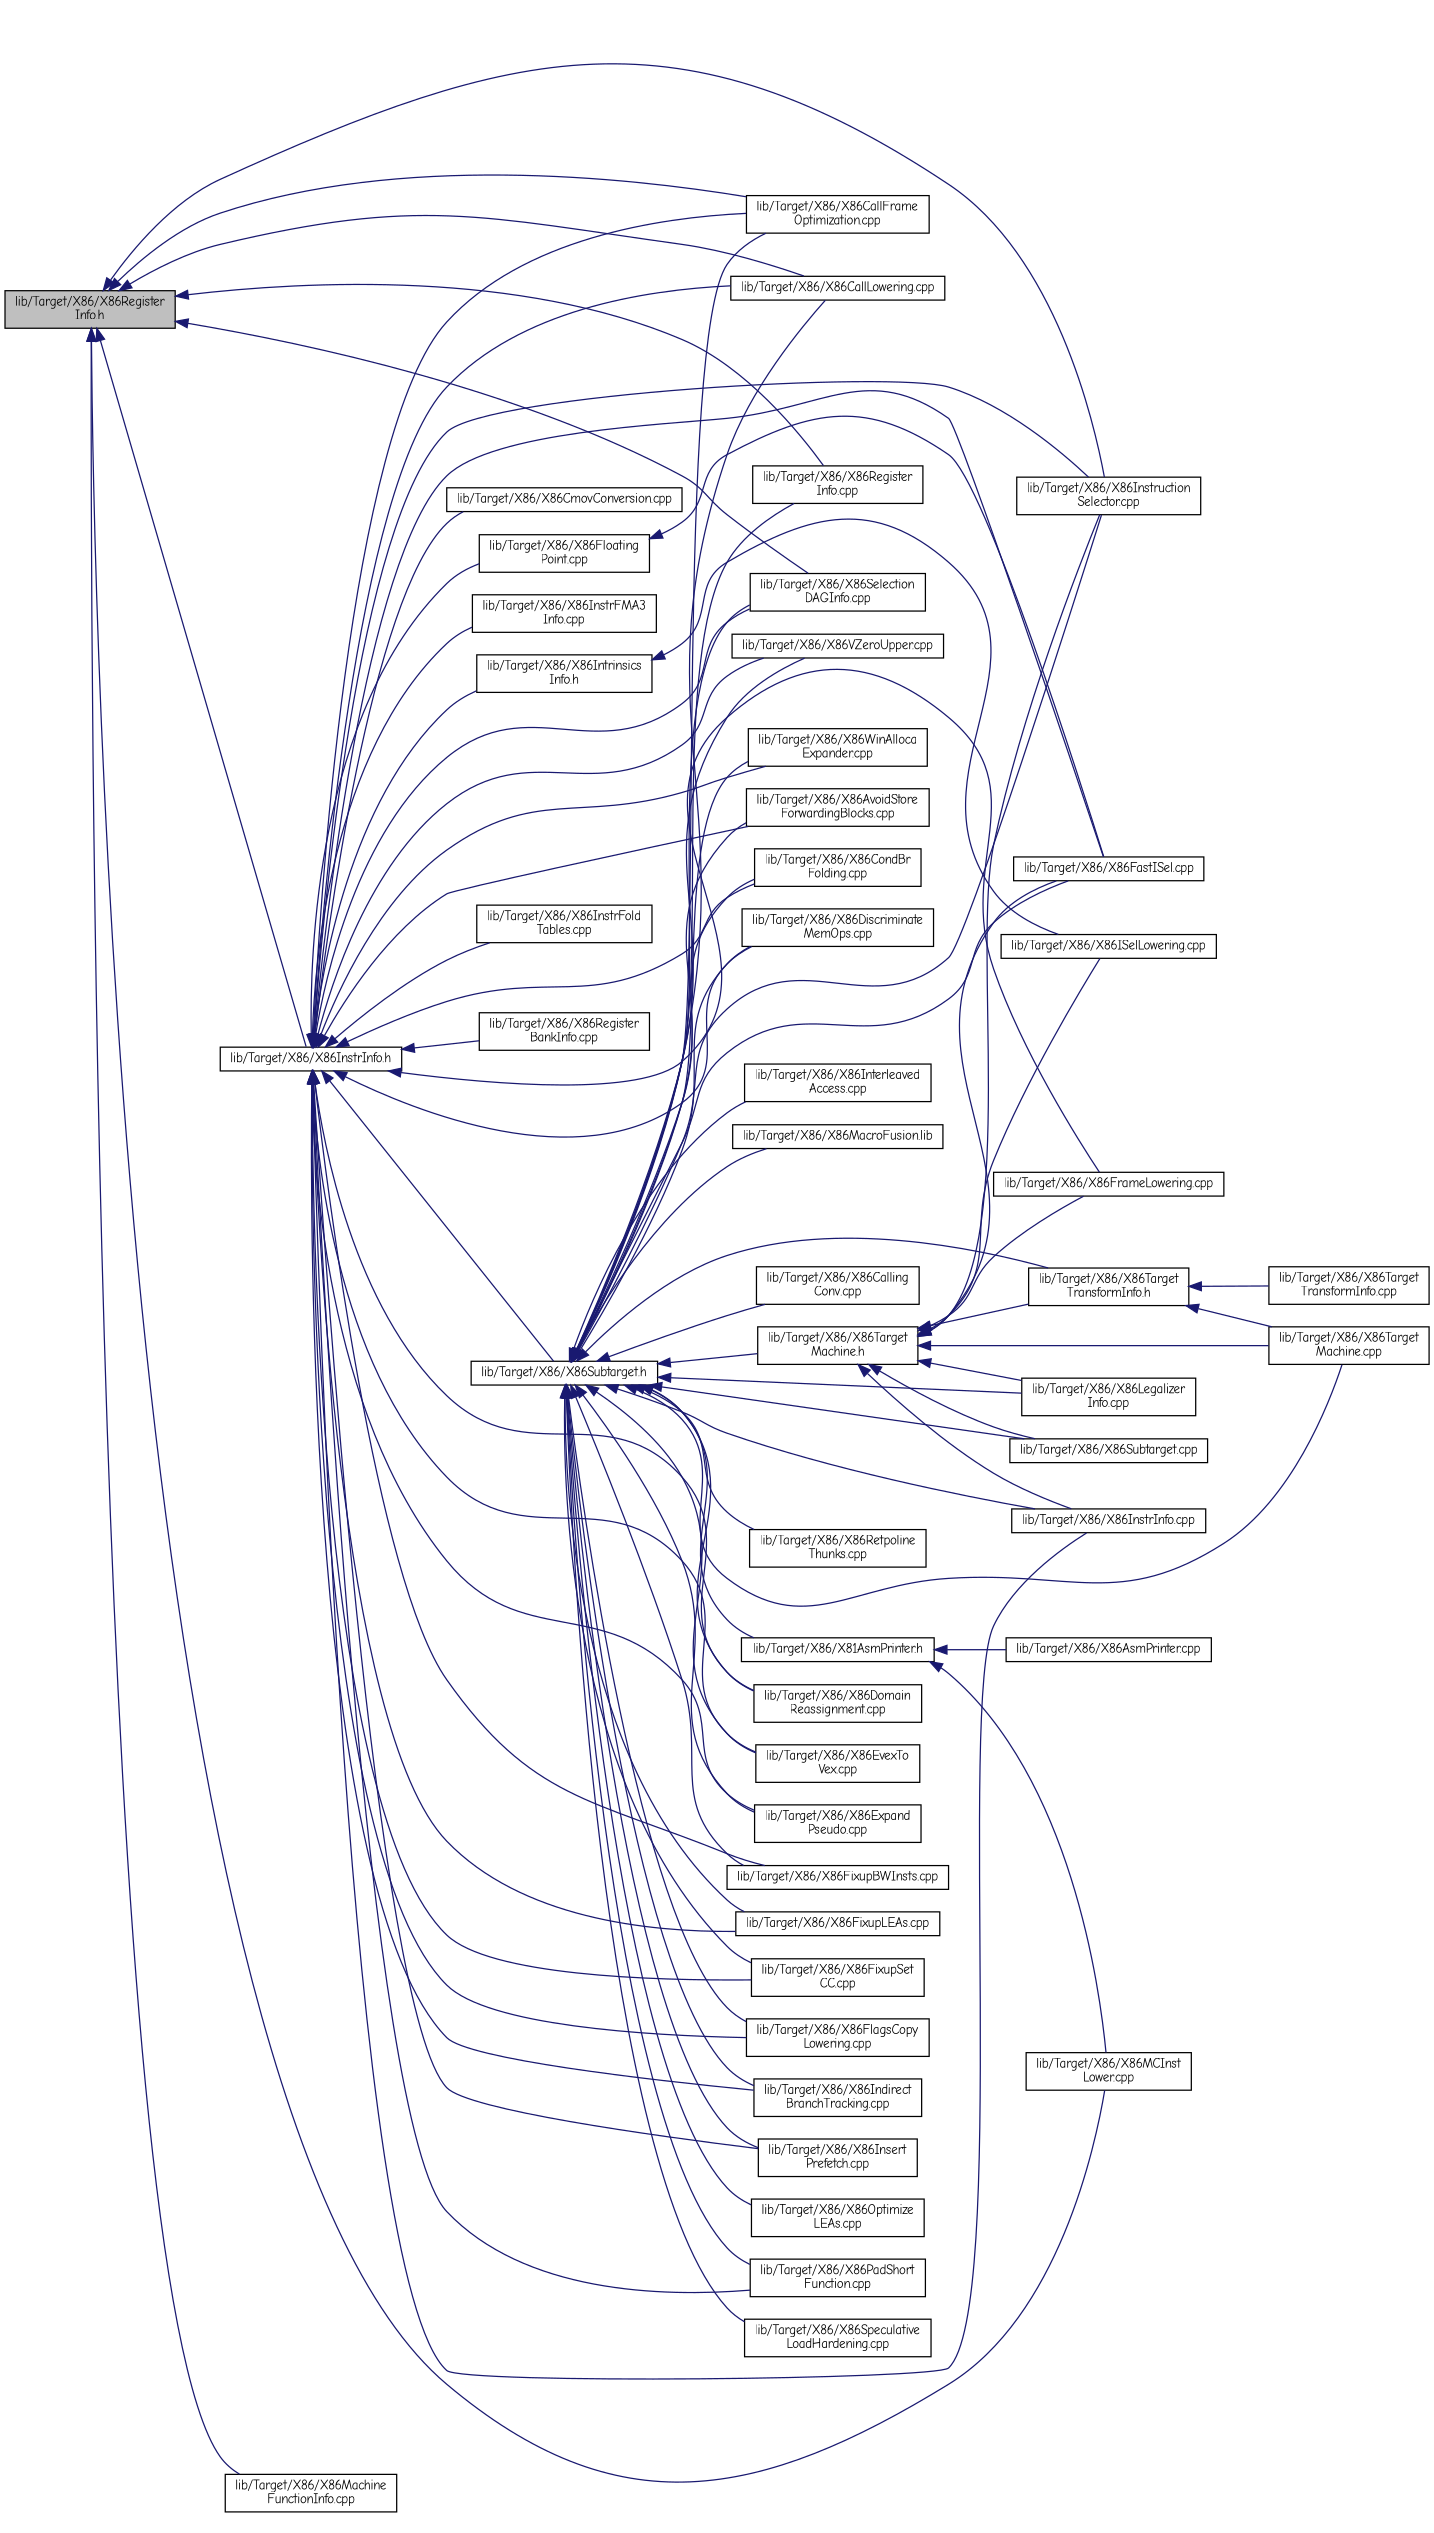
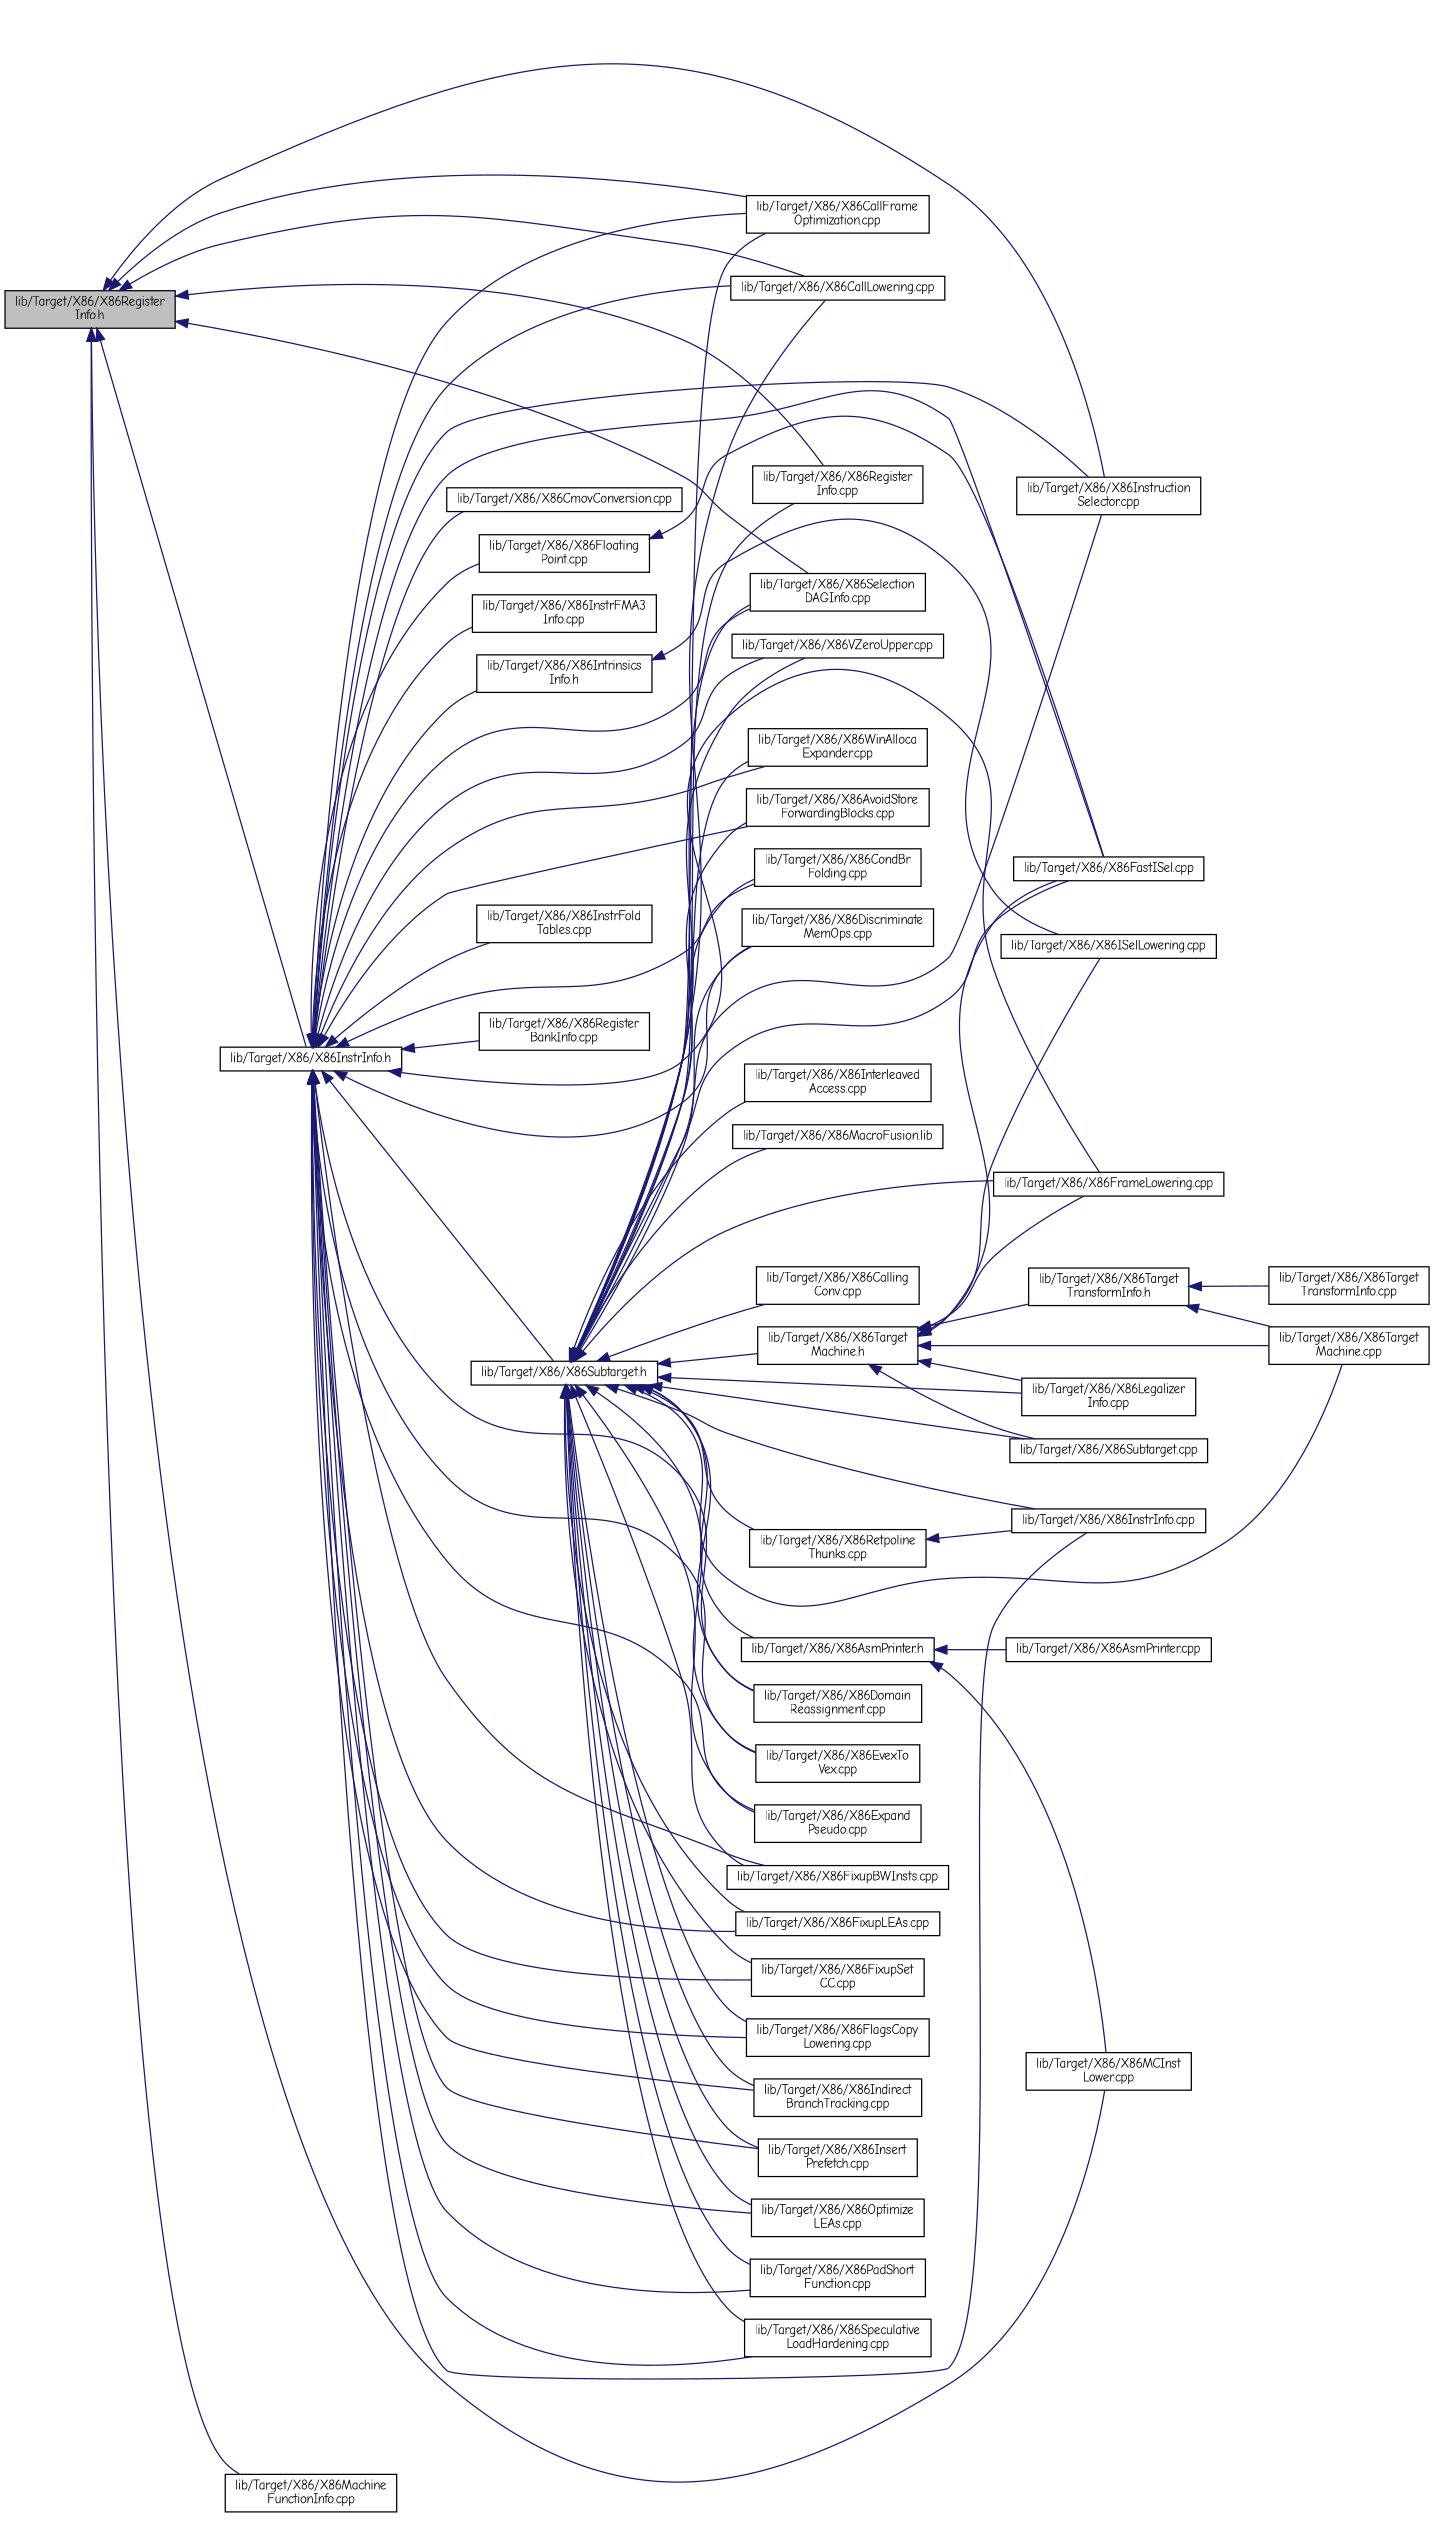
edge "lib/Target/X86/X86Instruction Selector.cpp" -> "lib/Target/X86/X86Target Machine.h": removed
edge "lib/Target/X86/X86Target TransformInfo.h" -> "lib/Target/X86/X86Subtarget.h": now "lib/Target/X86/X86FrameLowering.cpp" -> "lib/Target/X86/X86Subtarget.h"
edge "lib/Target/X86/X86InstrInfo.cpp" -> "lib/Target/X86/X86Target Machine.h": now "lib/Target/X86/X86InstrInfo.cpp" -> "lib/Target/X86/X86Retpoline Thunks.cpp"
node "lib/Target/X86/X81AsmPrinter.h": label "lib/Target/X86/X81AsmPrinter.h" -> "lib/Target/X86/X86AsmPrinter.h"
edge "lib/Target/X86/X86Speculative LoadHardening.cpp" -> "lib/Target/X86/X86InstrInfo.h": added
edge "lib/Target/X86/X86Optimize LEAs.cpp" -> "lib/Target/X86/X86InstrInfo.h": added
